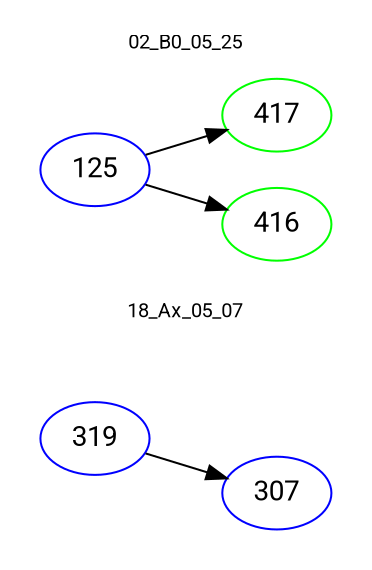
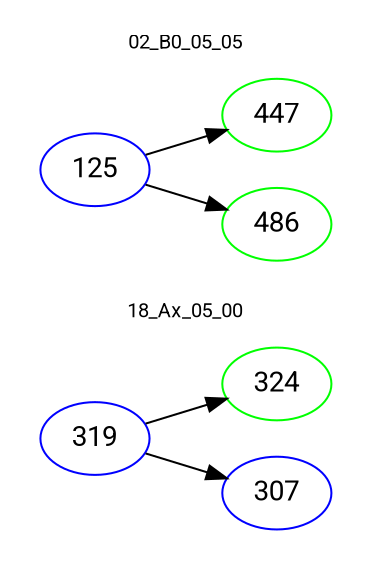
cluster "02_B0_05_25": label "02_B0_05_25" -> "02_B0_05_05"
node "417": label "417" -> "447"
node "416": label "416" -> "486"
cluster "18_Ax_05_07": label "18_Ax_05_07" -> "18_Ax_05_00"
node "324": added
